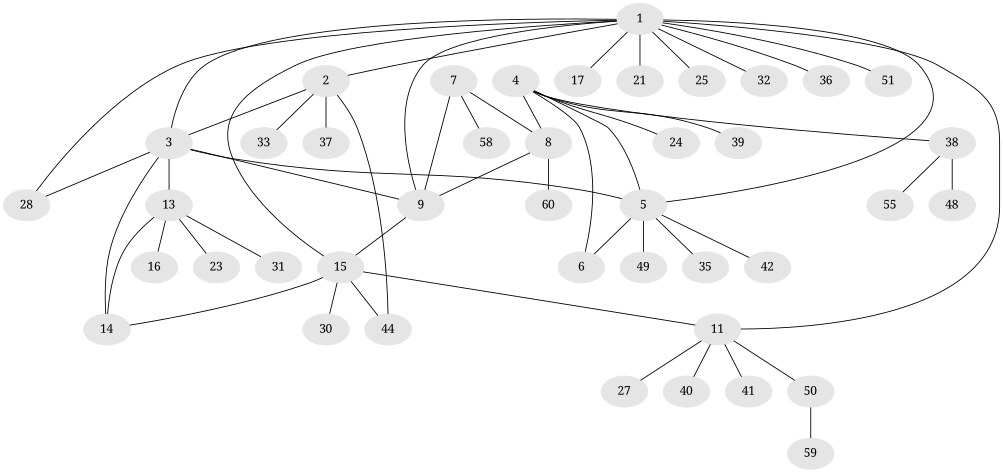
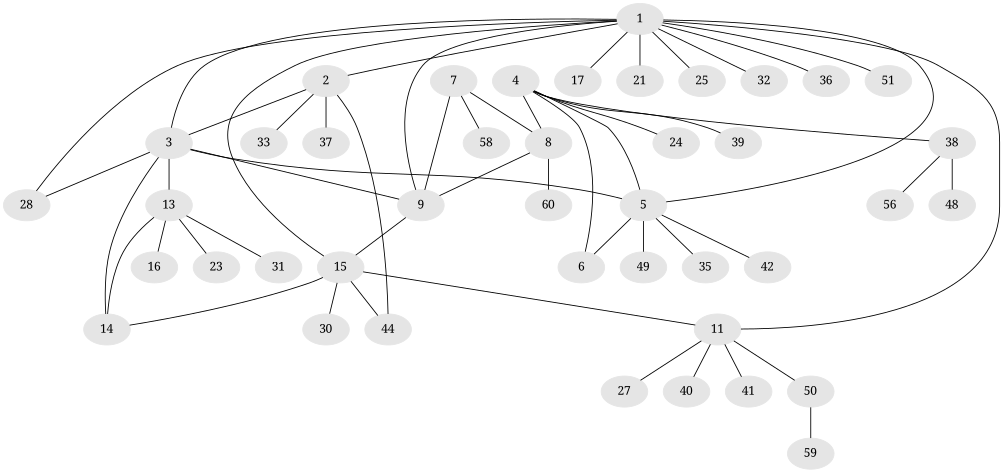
node "55": label "55" -> "56"
